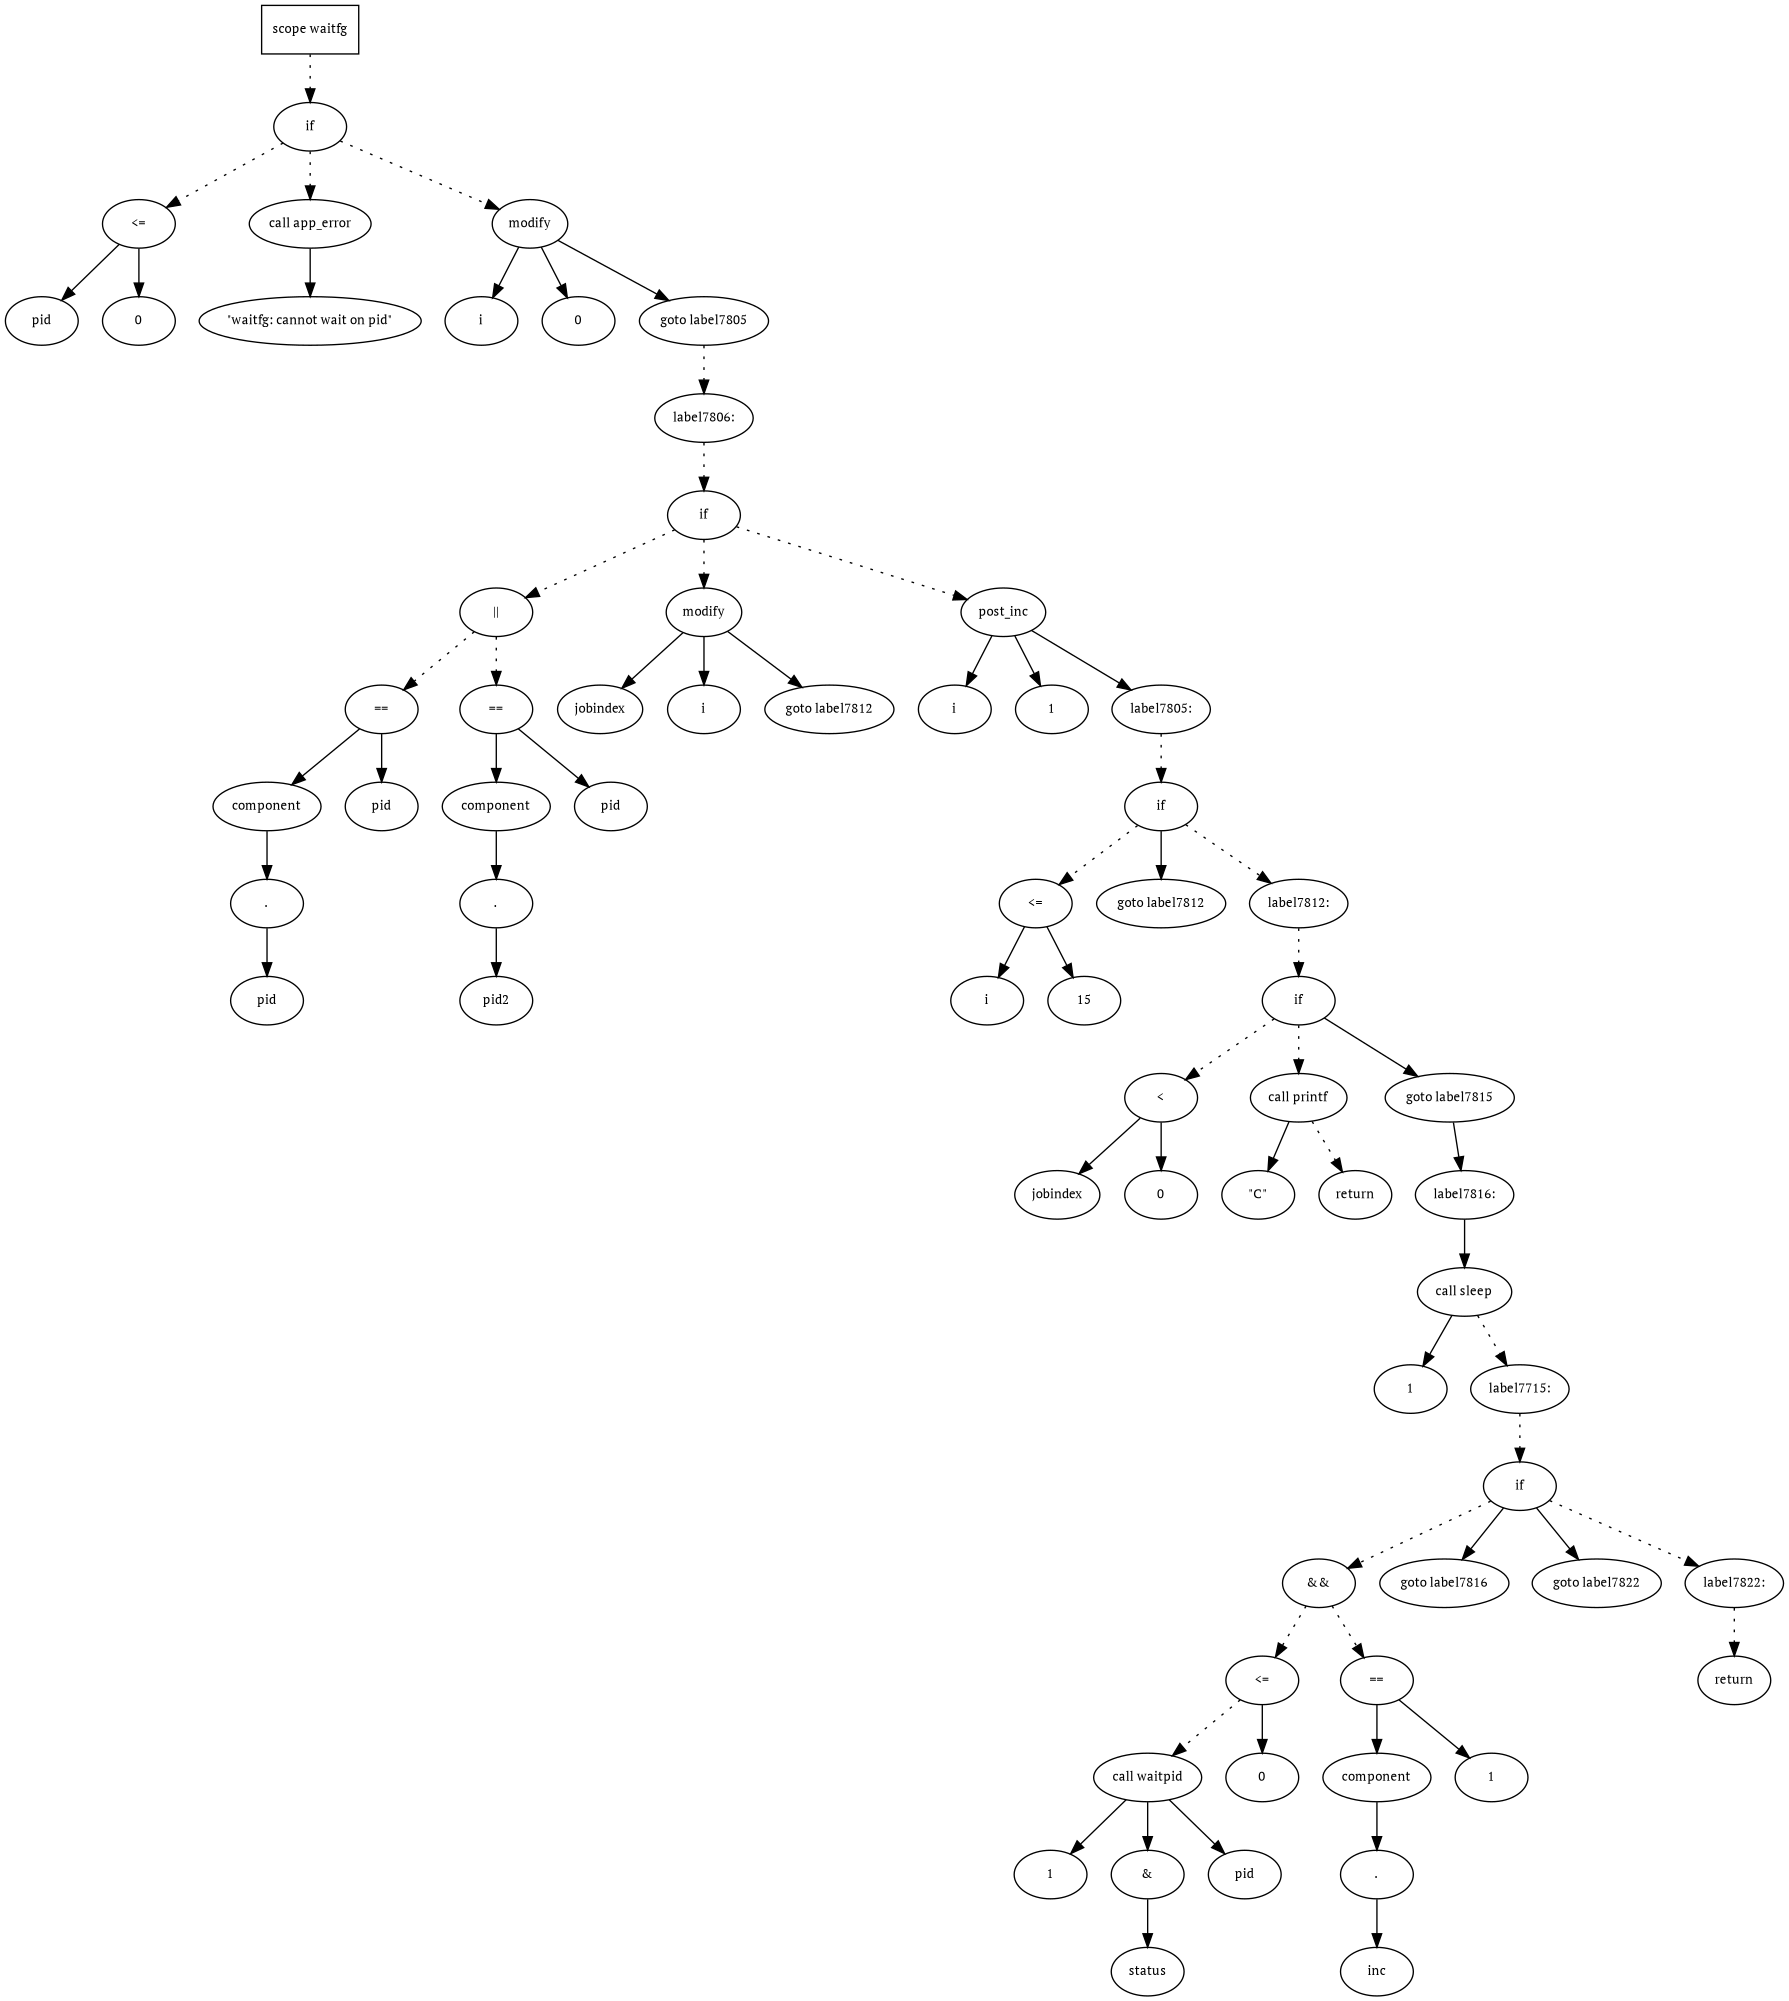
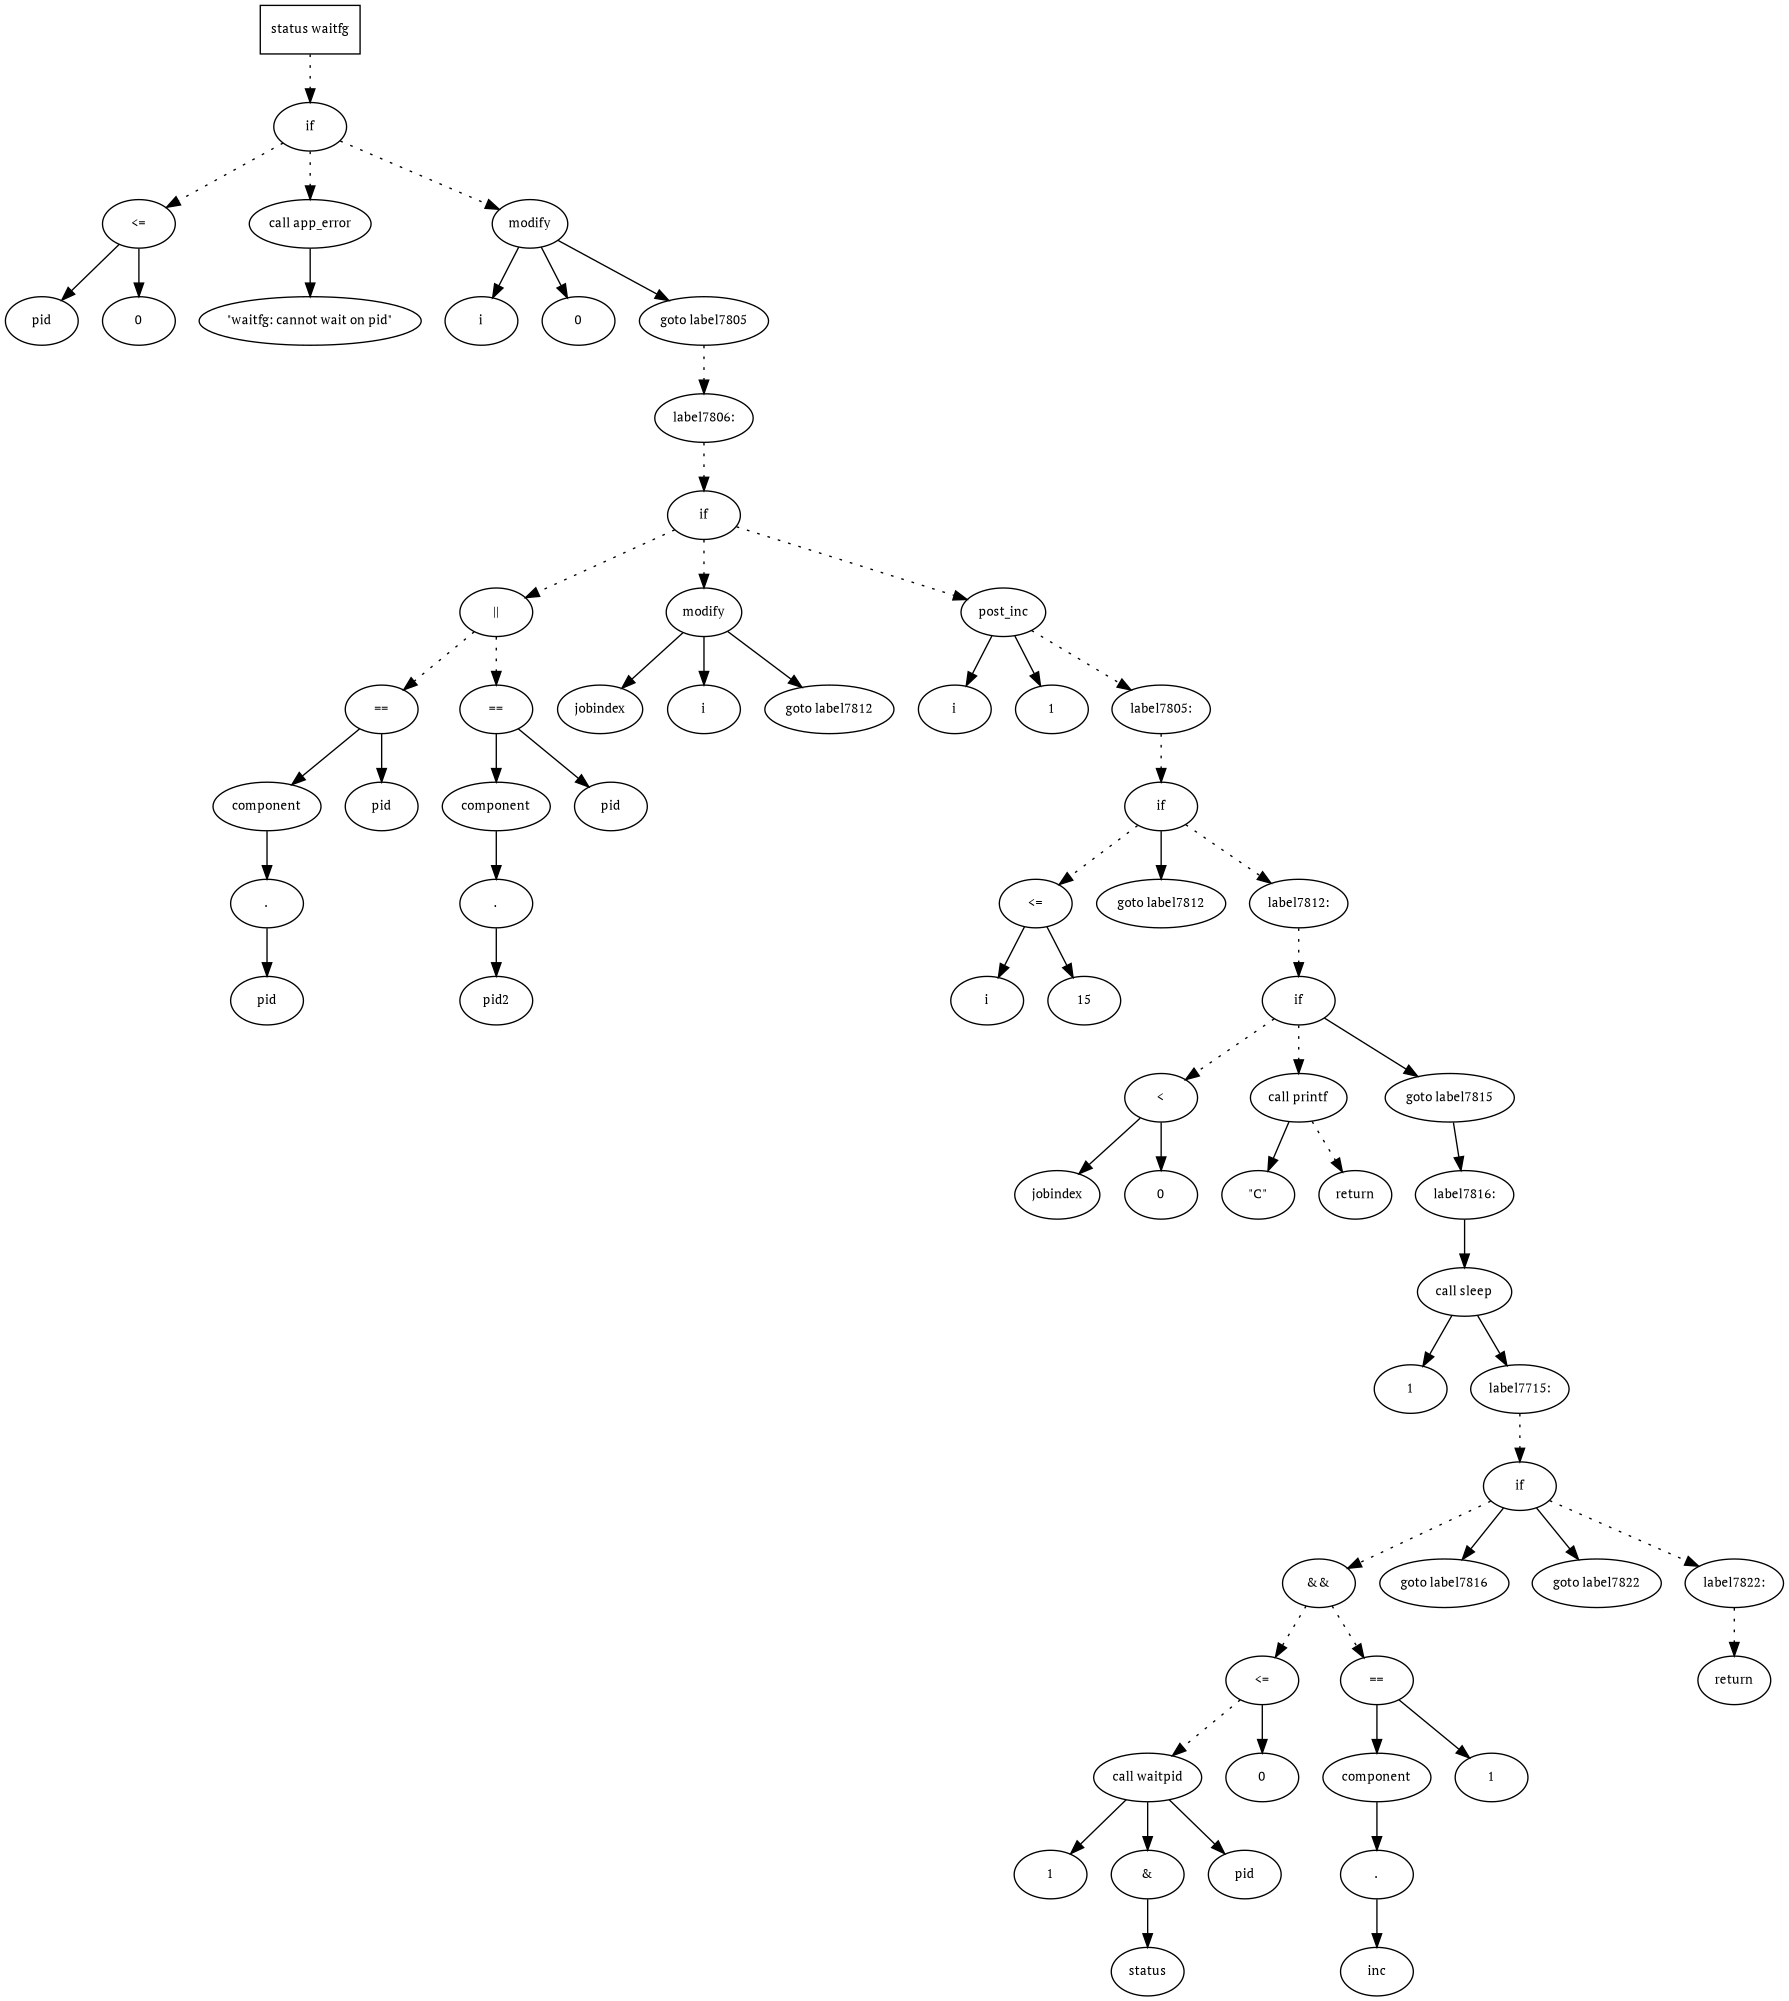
node "scope waitfg": label "scope waitfg" -> "status waitfg"
edge "post_inc" -> "label7805:": style solid -> dotted
edge "call sleep" -> "label7715:": style dotted -> solid
